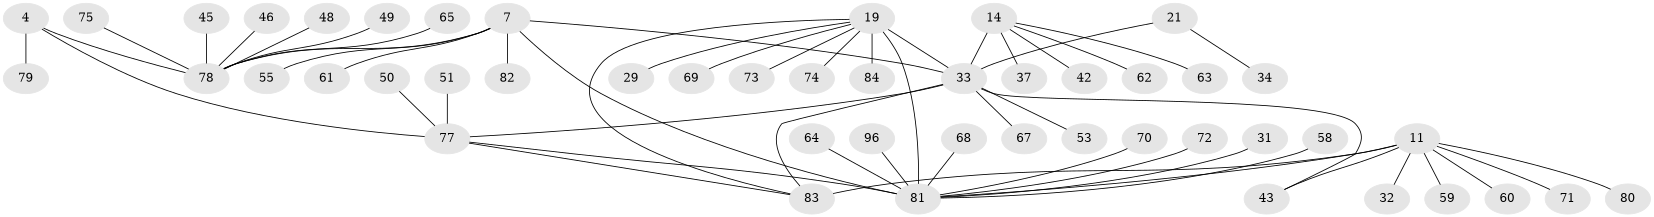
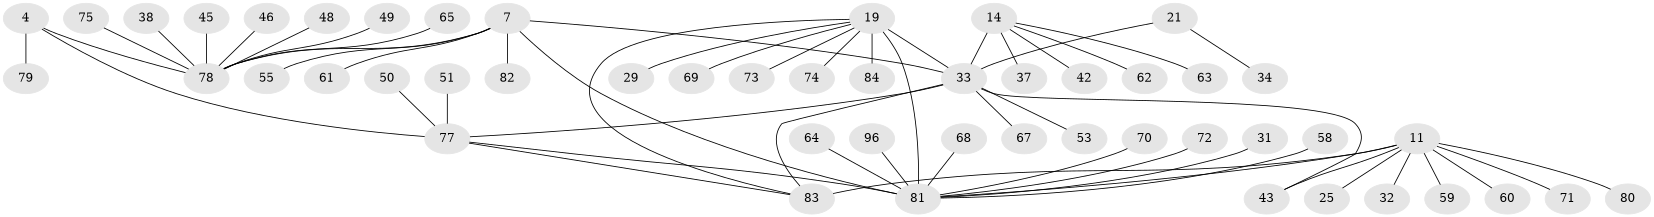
node "38": added
node "25": added
